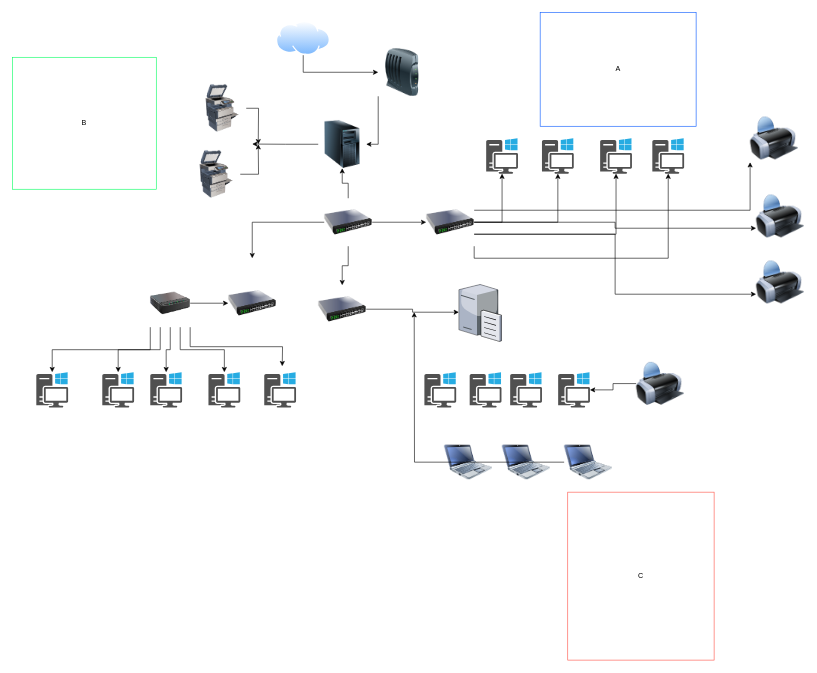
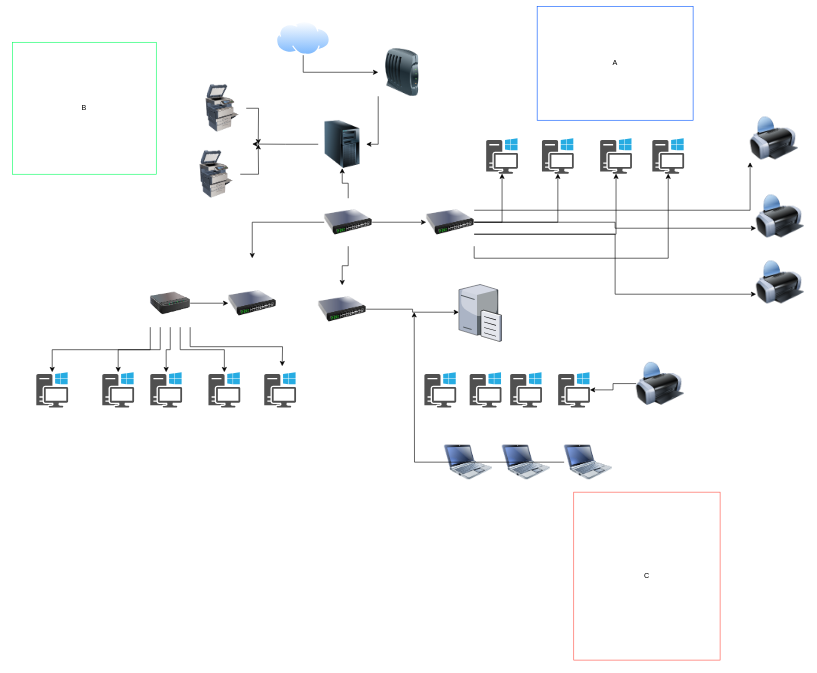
node "A": moved (618, 69) -> (615, 63)
node "B": moved (84, 123) -> (84, 108)
node "C": moved (641, 576) -> (647, 576)
